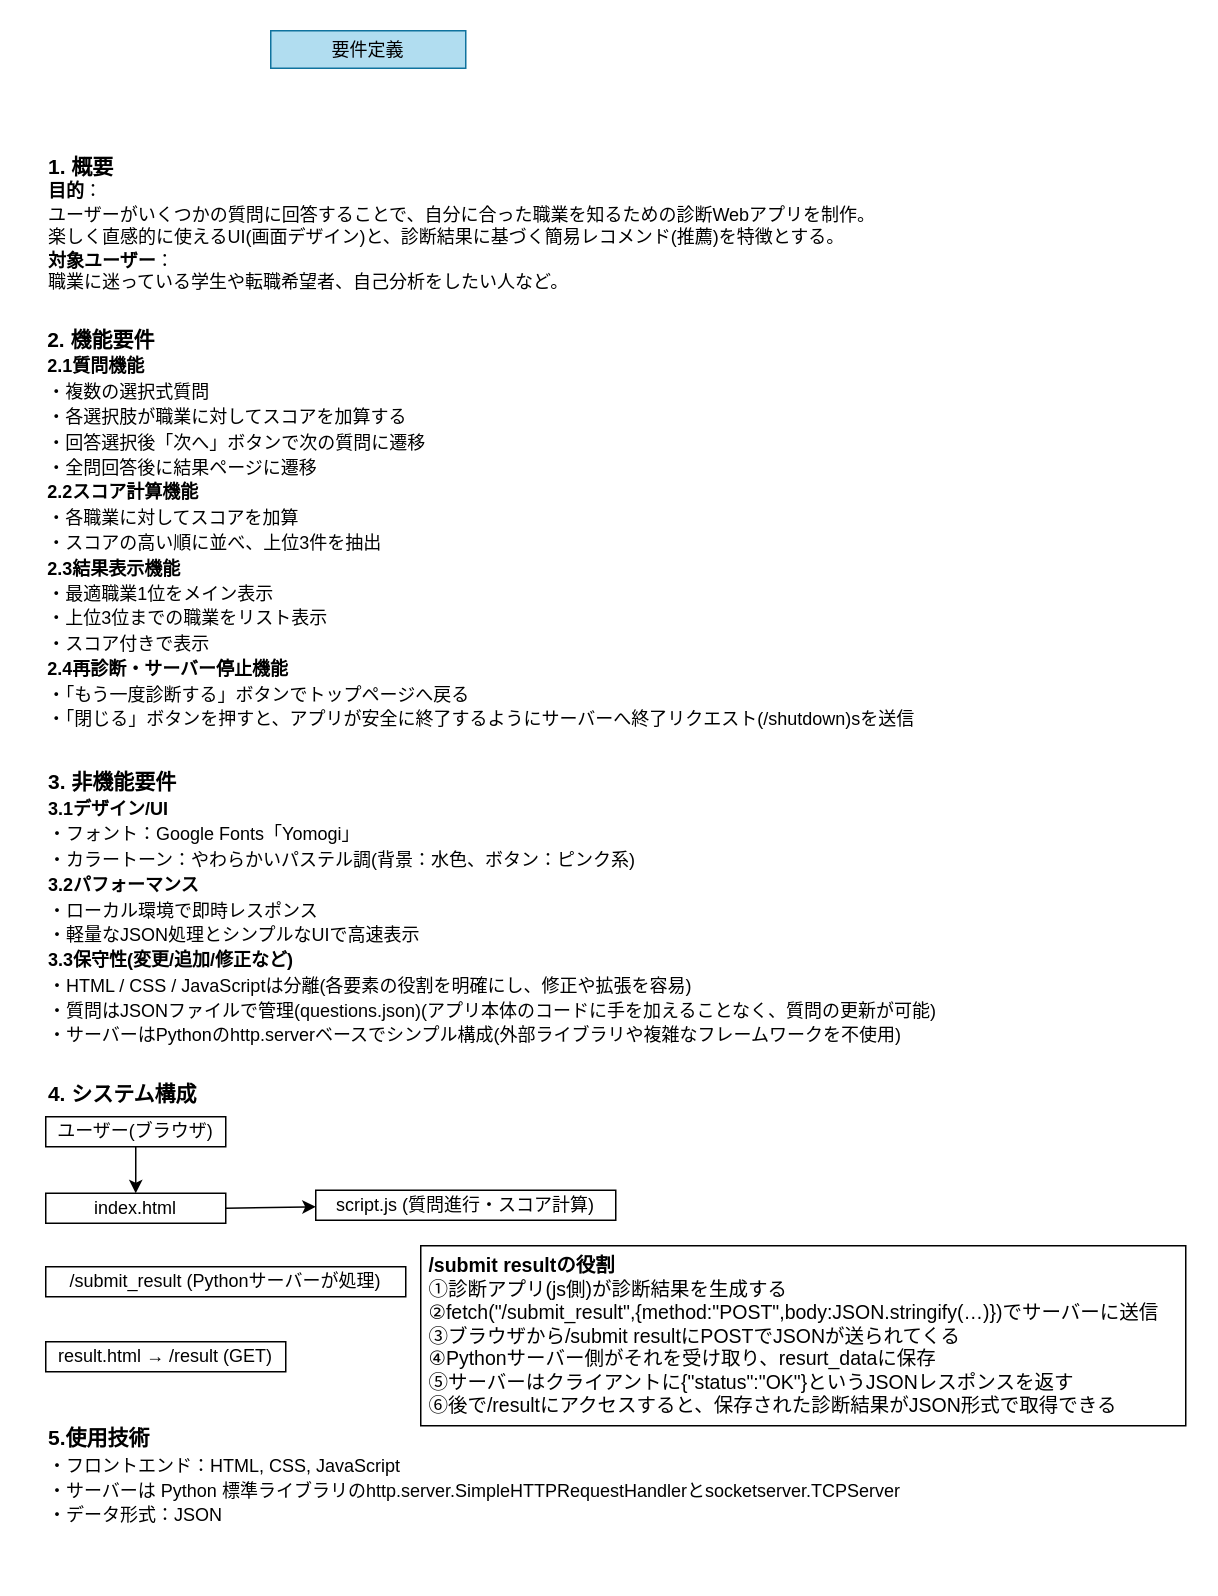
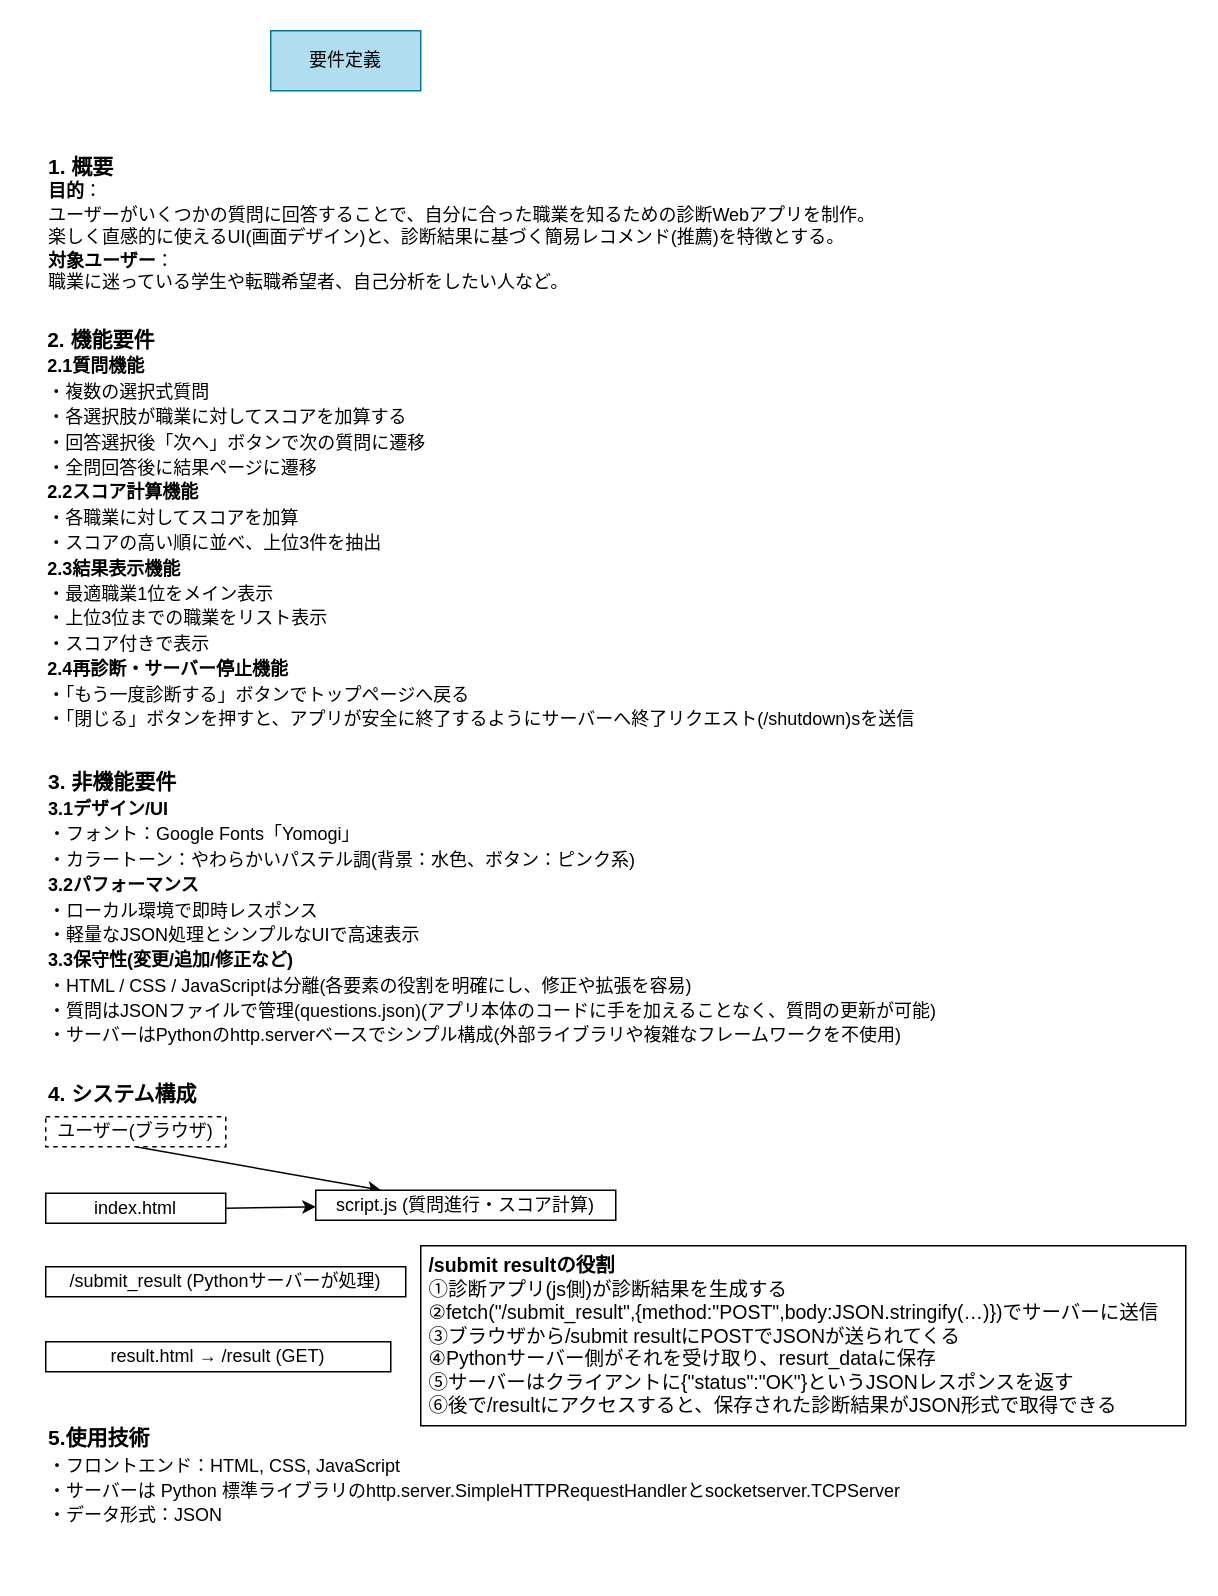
node "要件定義": size 195x38 -> 150x60
node "ユーザー(ブラウザ)": style solid -> dashed
edge "ユーザー(ブラウザ)" -> "index.html": now "ユーザー(ブラウザ)" -> "script.js (質問進行・スコア計算)"
node "result.html → /result (GET)": size 240x30 -> 345x30
